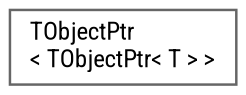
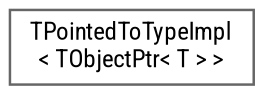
node "TObjectPtr < TObjectPtr< T > >": label "TObjectPtr < TObjectPtr< T > >" -> "TPointedToTypeImpl < TObjectPtr< T > >"
